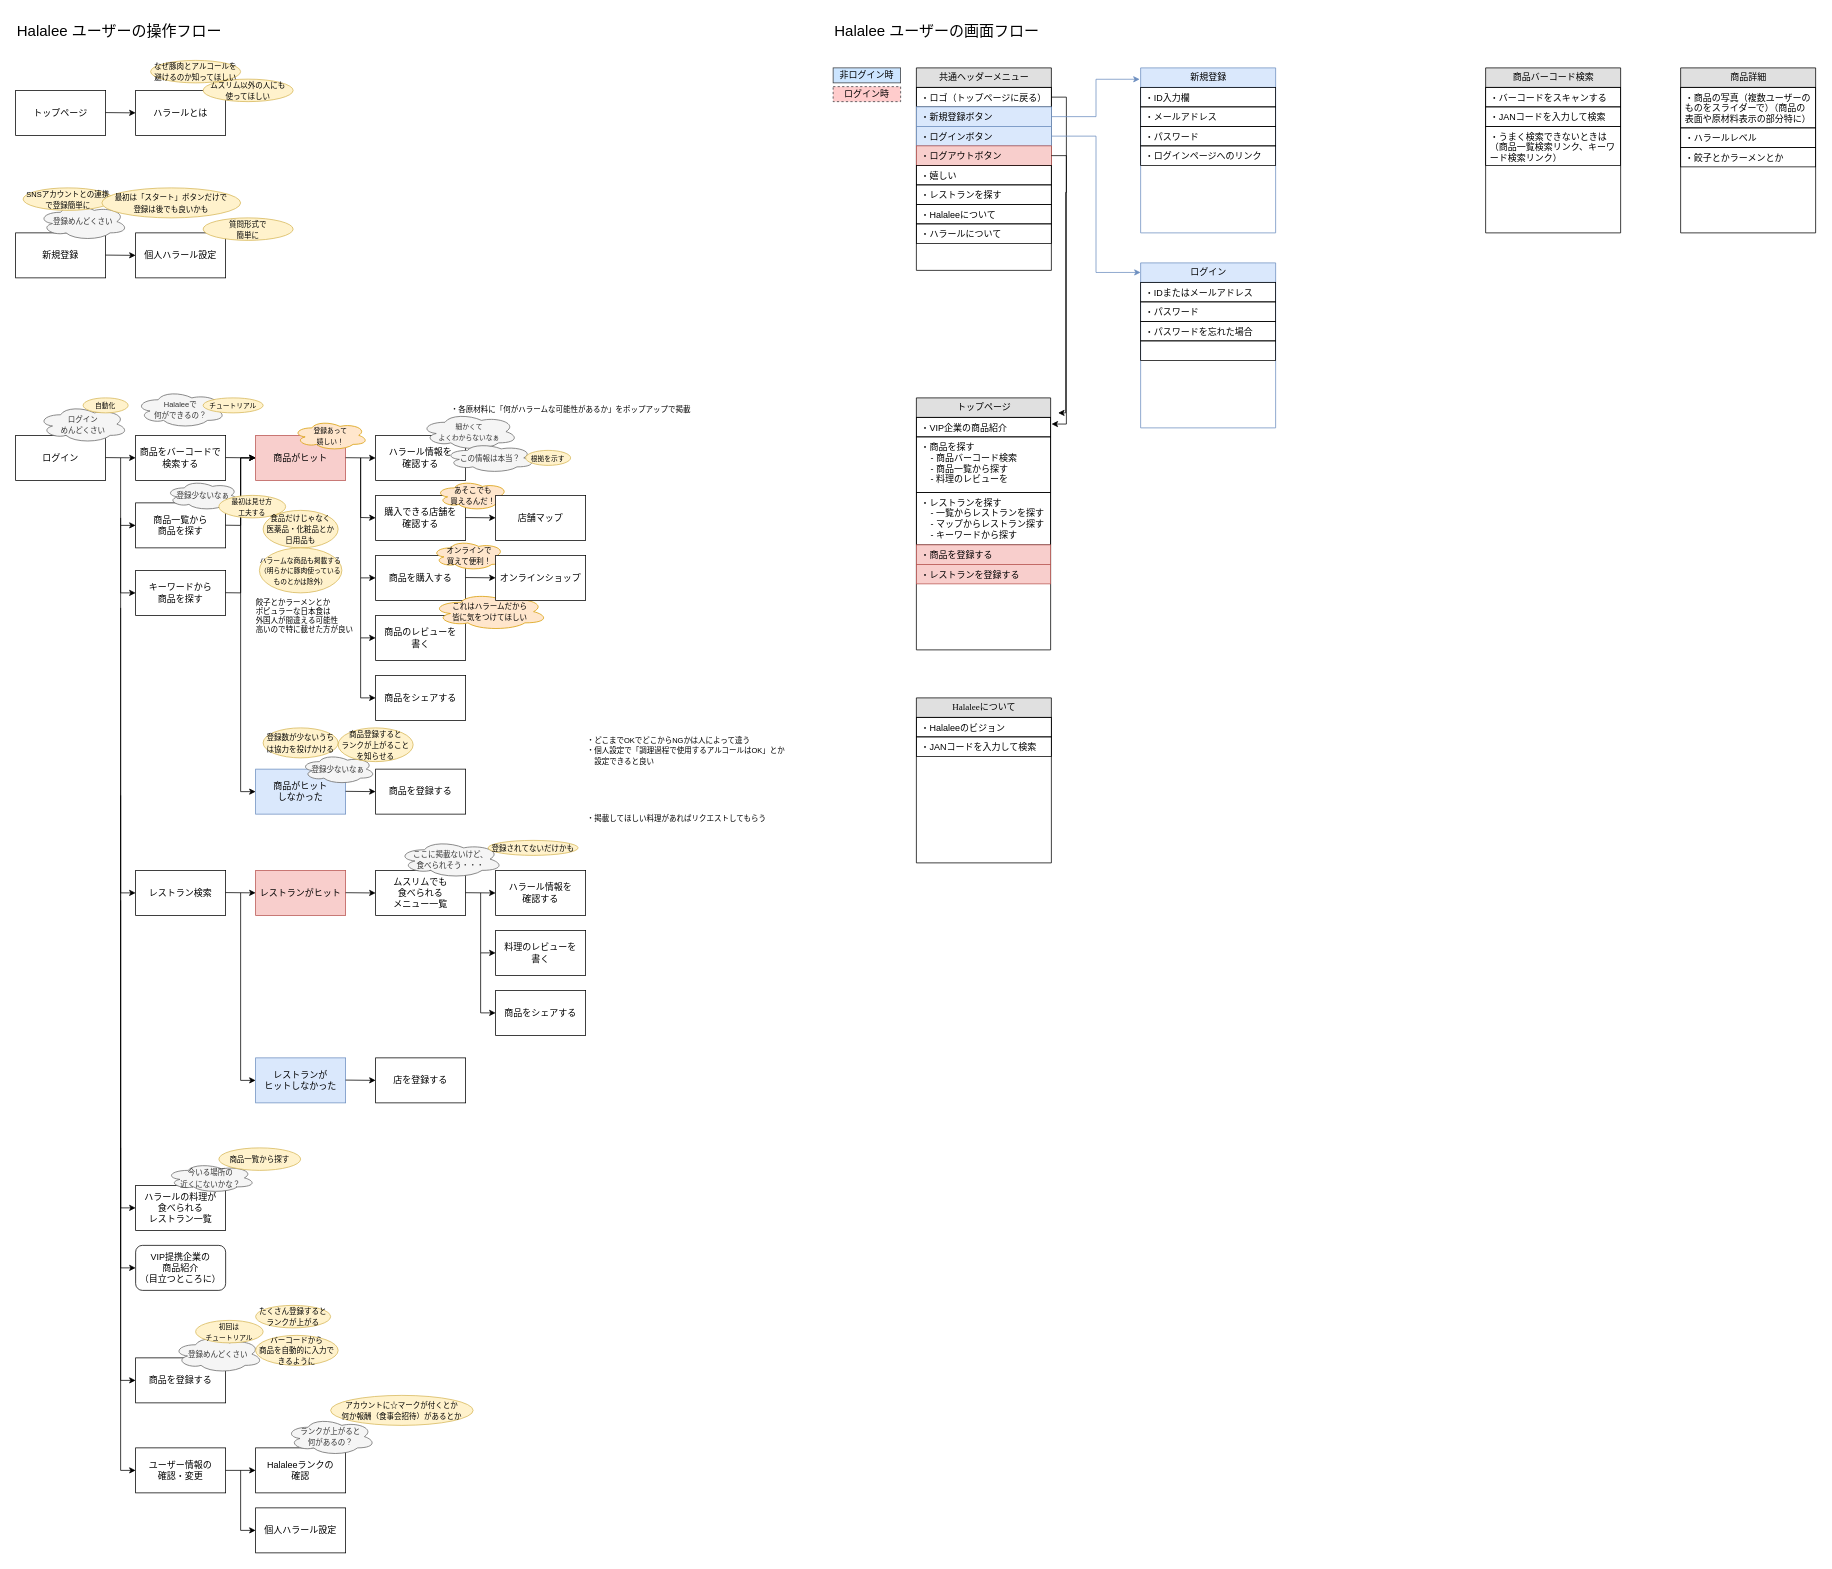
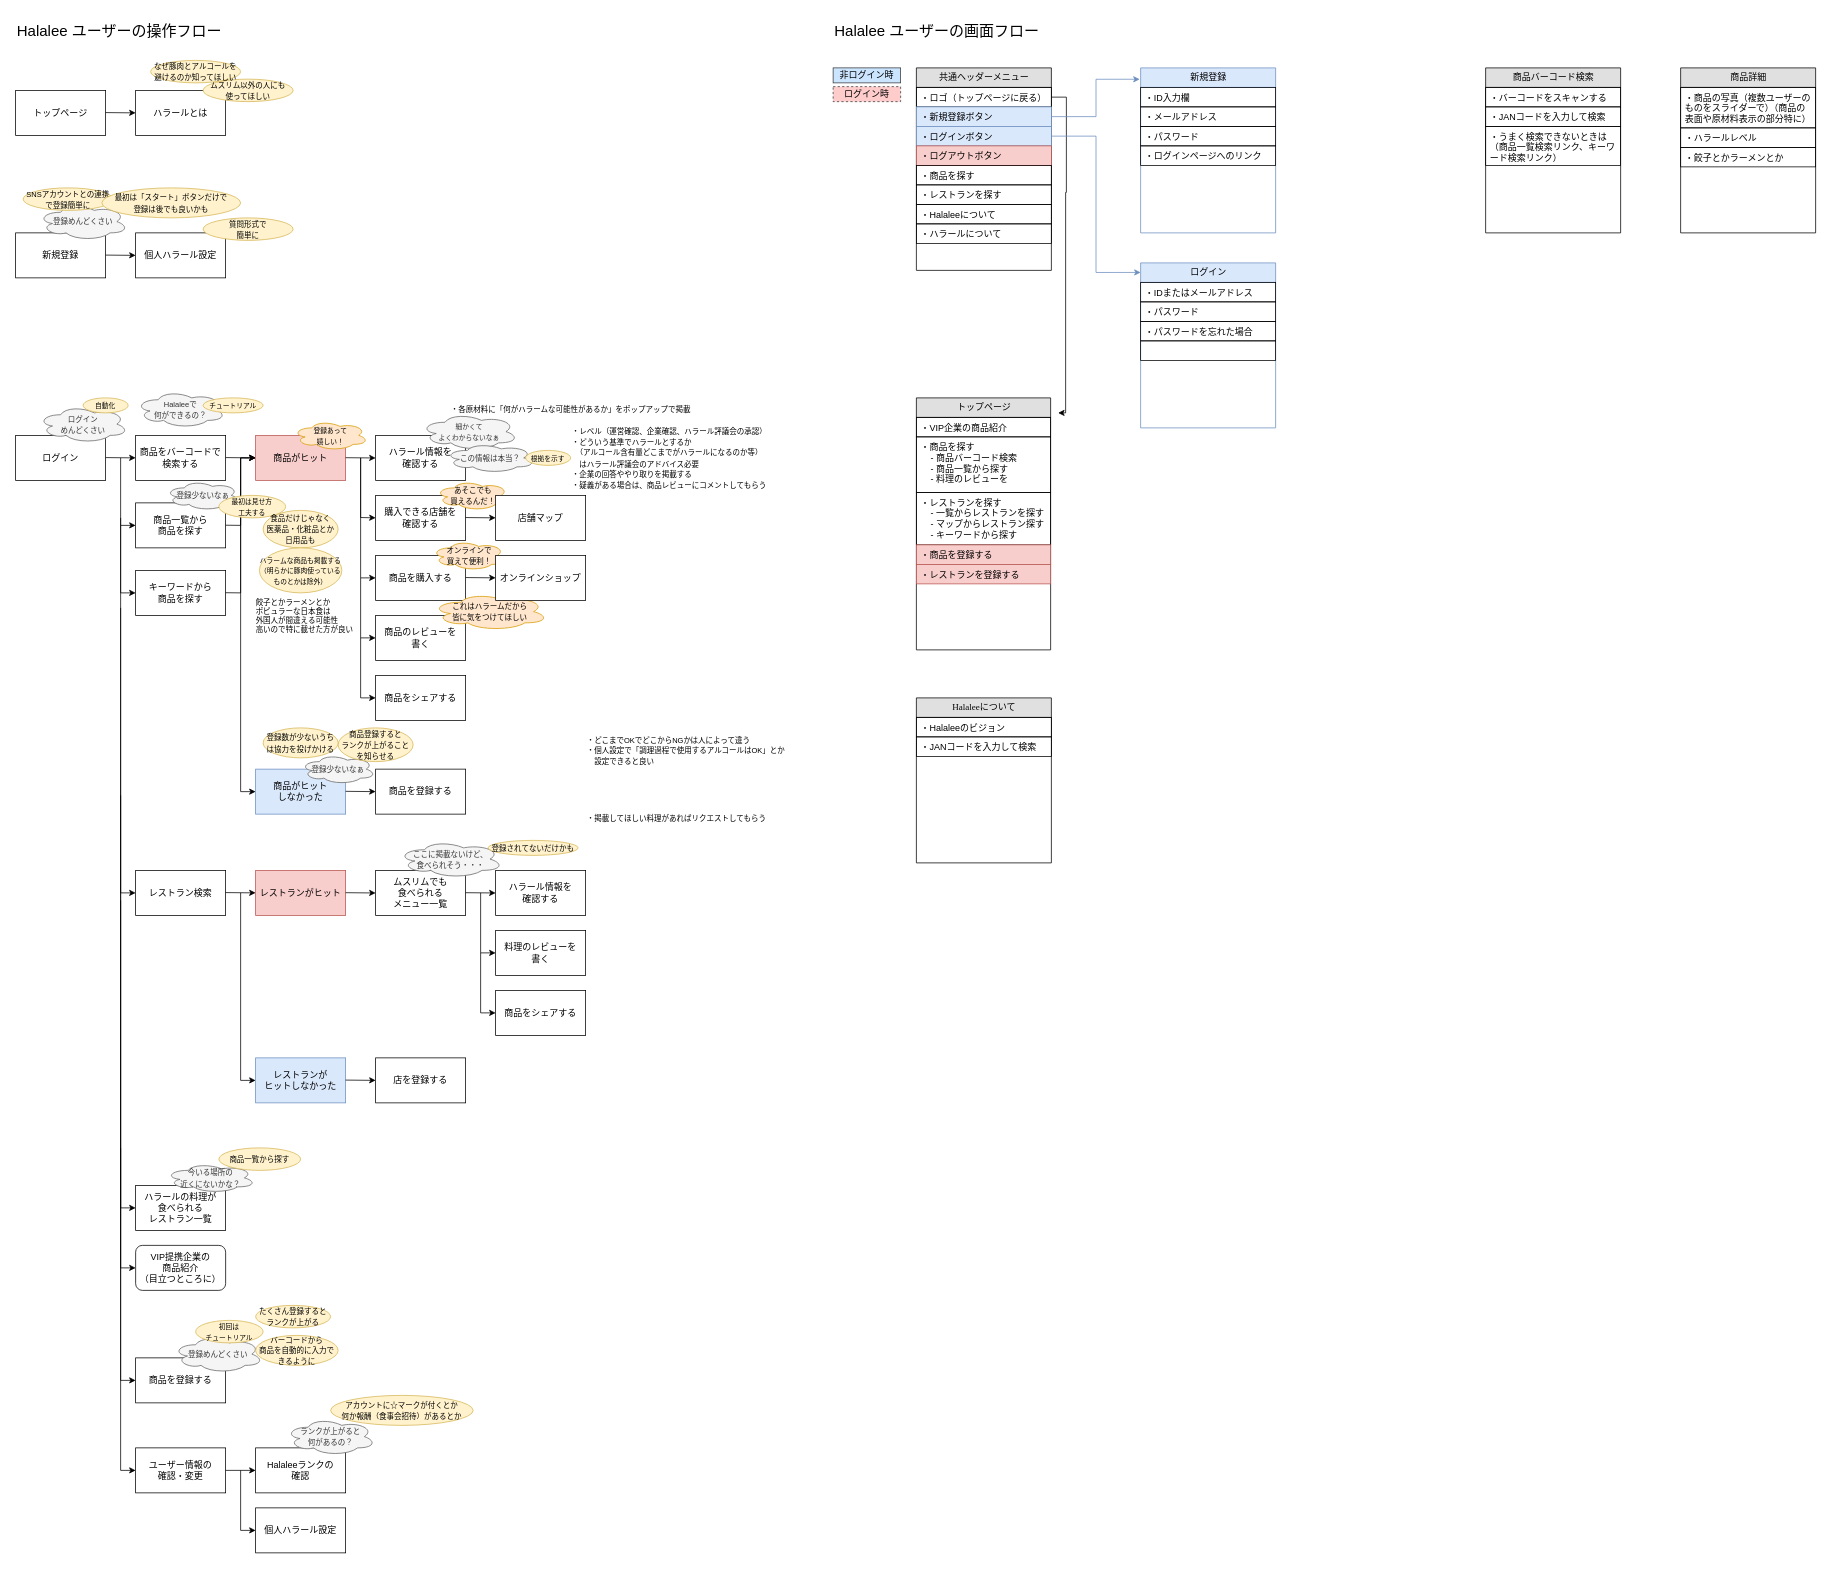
node "・嬉しい": label "・嬉しい" -> "・商品を探す"
edge "・ログアウトボタン" -> "・商品を探す - 商品バーコード検索 - 商品一覧から探す - 料理のレビューを": removed
node "・レベル（運営確認、企業確認、ハラール評議会の承認） ・どういう基準でハラールとするか （アルコール含有量どこまでがハラールになるのか等） はハラール評議会のアドバイス必要 ・企業の回答ややり取りを掲載する ・疑義がある場合は、商品レビューにコメントしてもらう": added
